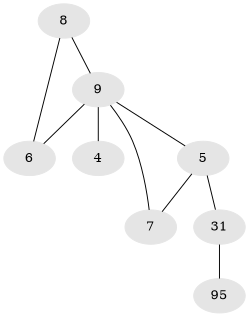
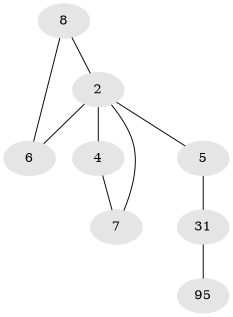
node "9": label "9" -> "2"
edge "5" -- "7": now "4" -- "7"
